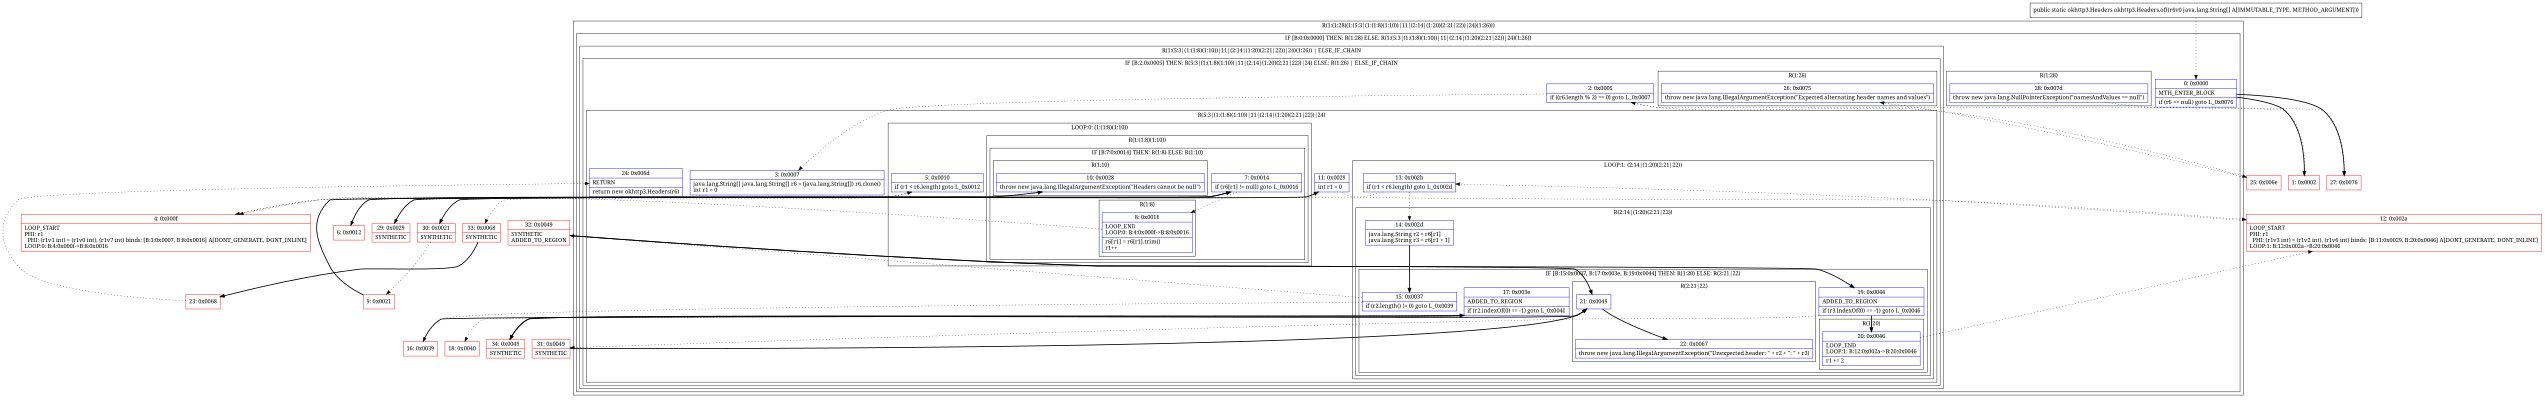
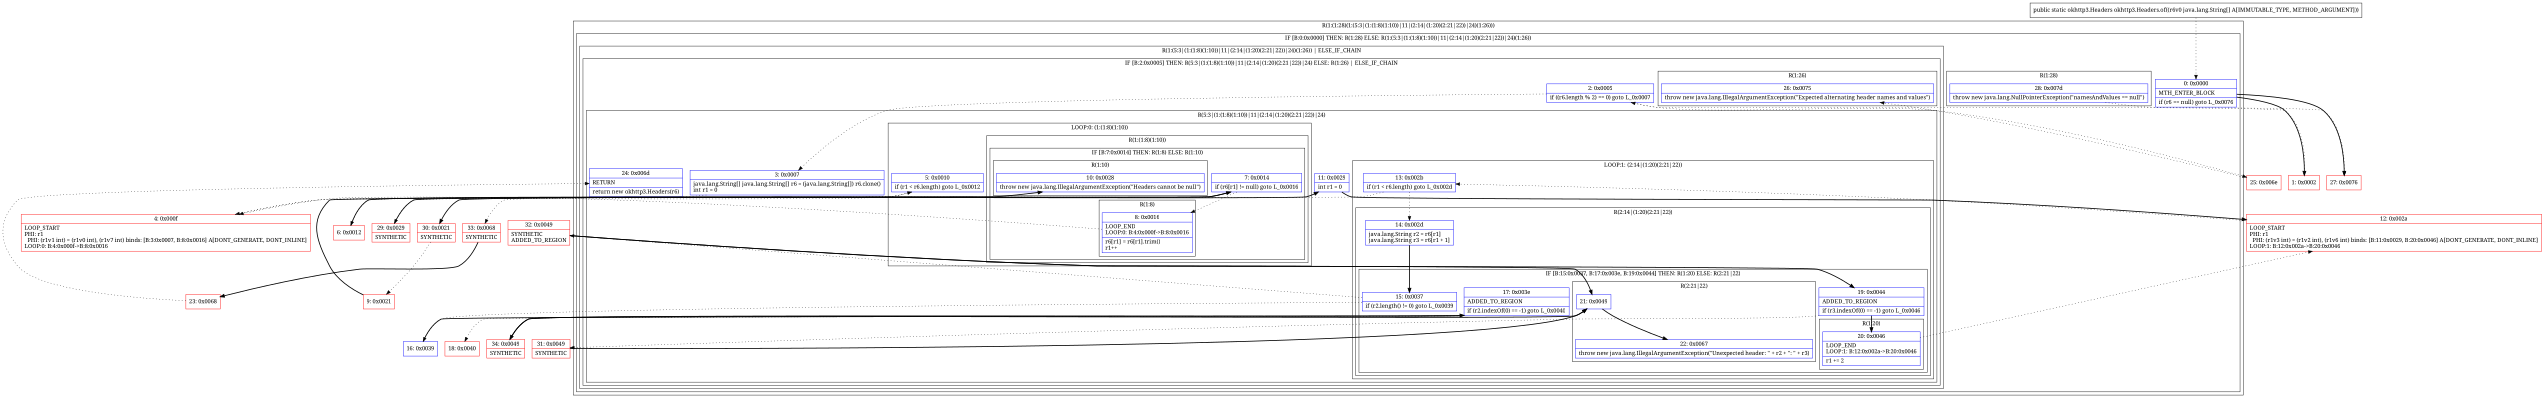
edge "11: 0x0029" -> "12: 0x002a": style dotted -> bold
node "16: 0x0039": color red -> blue
